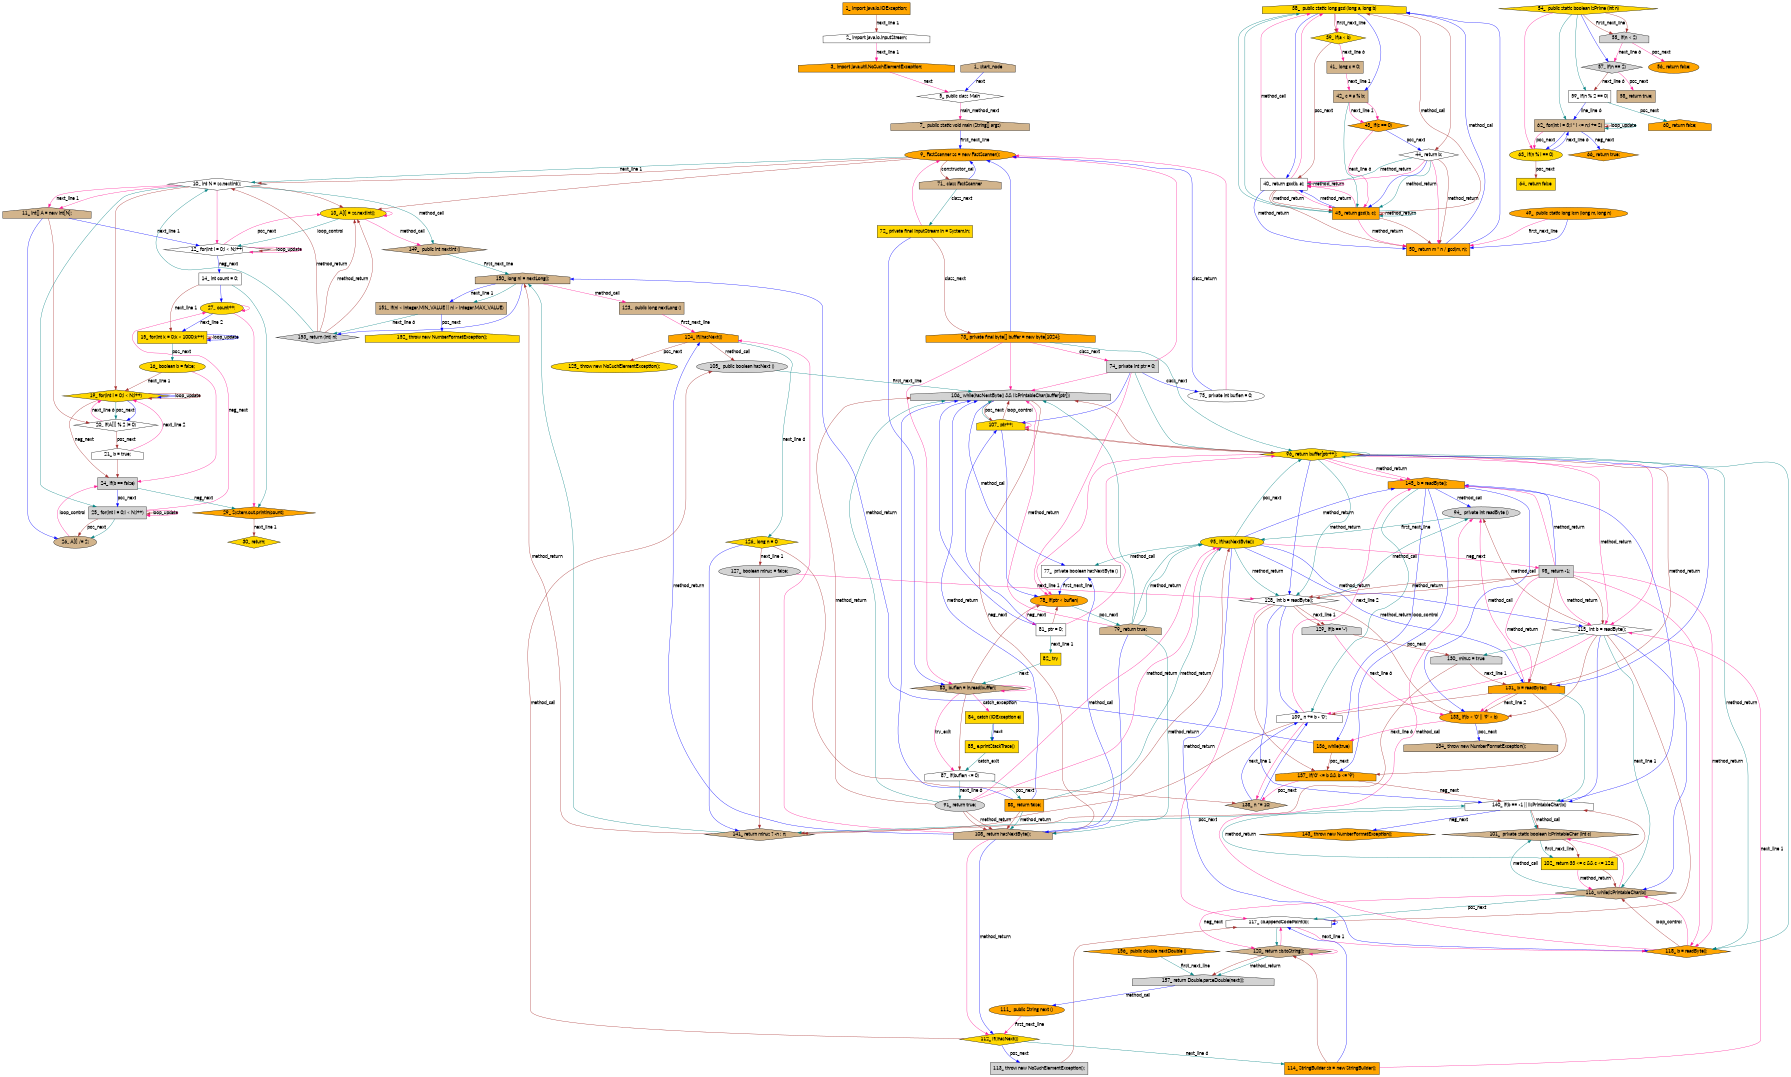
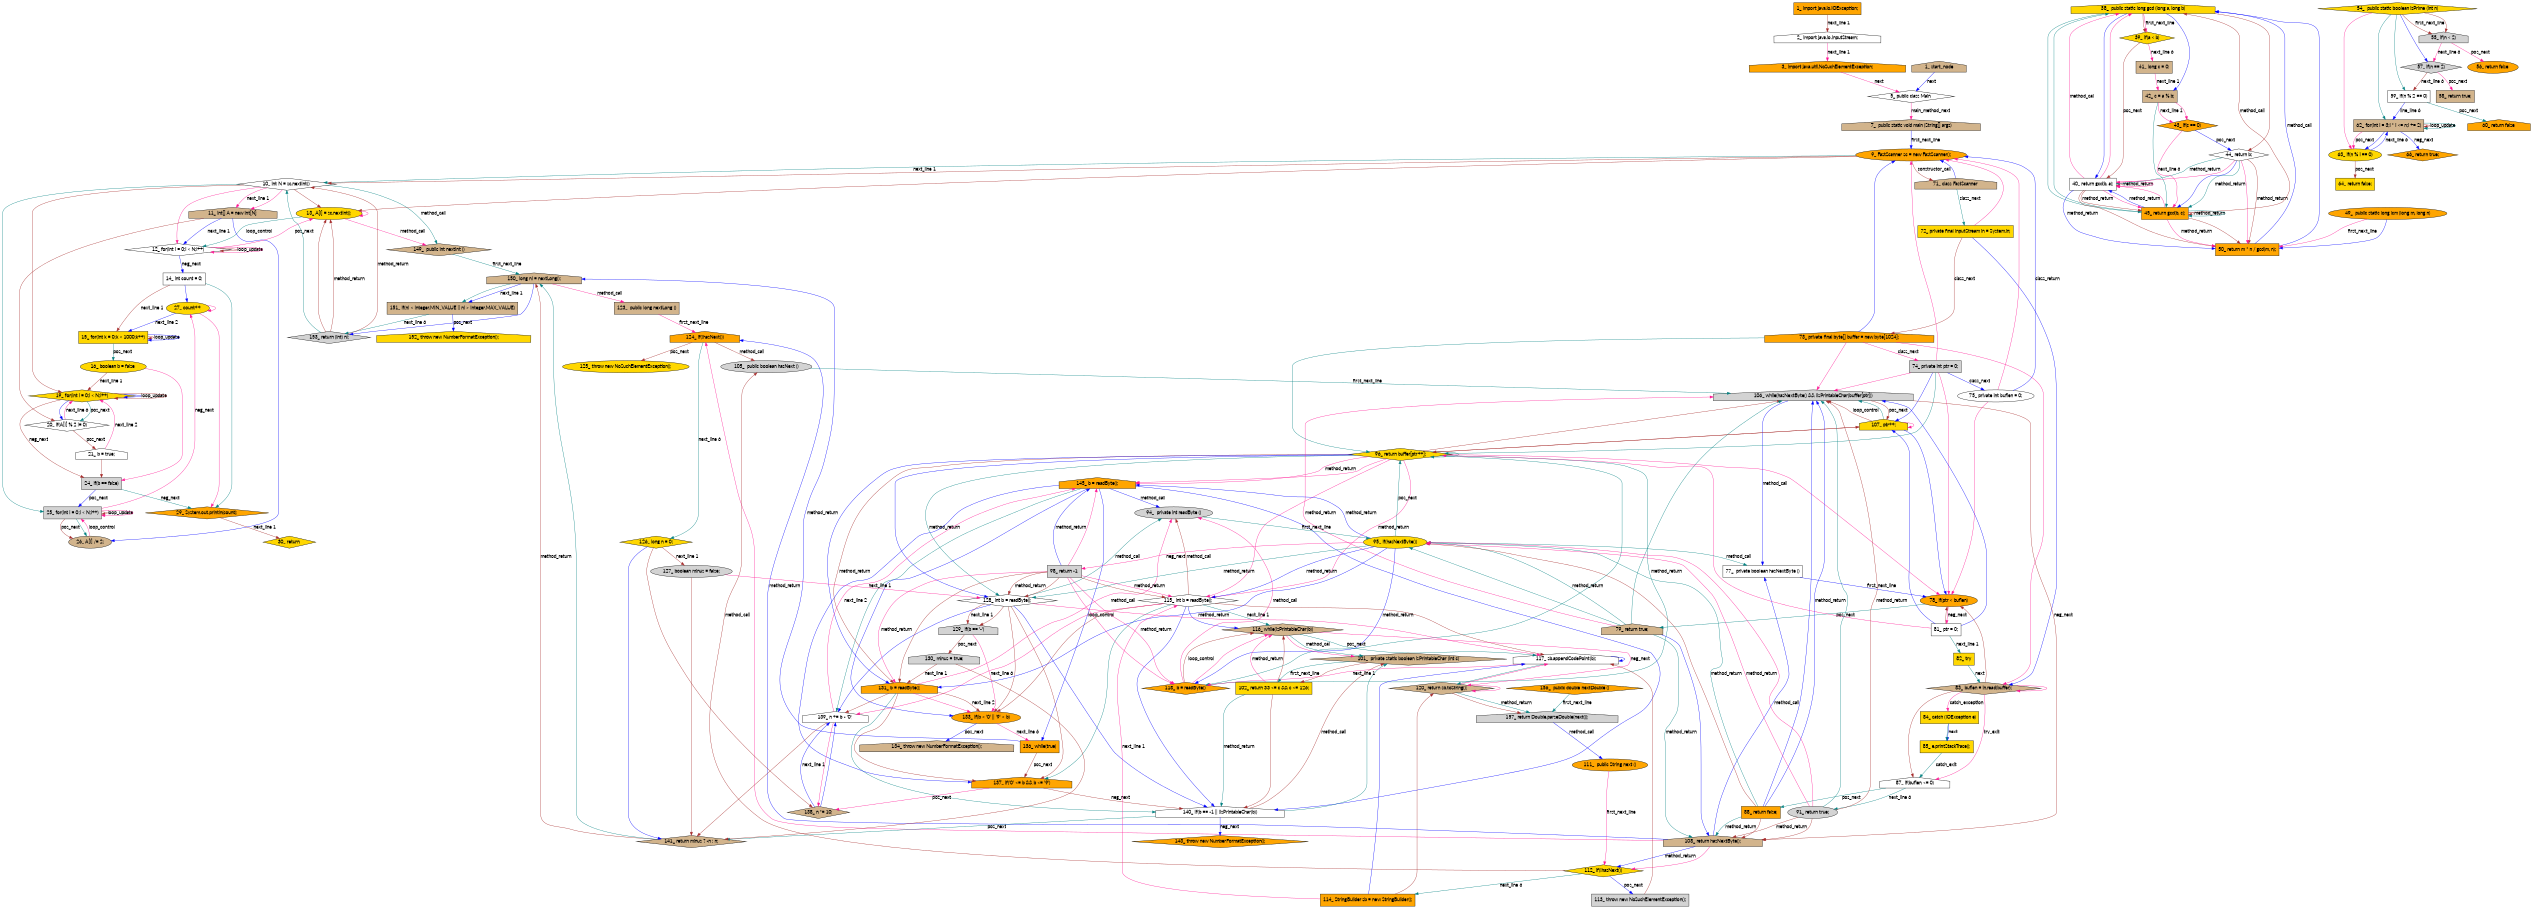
edge "75_ private int buflen = 0;" -> "78_ if(ptr < buflen)": added
edge "26_ A[i] /= 2;" -> "24_ if(b == false)": now "26_ A[i] /= 2;" -> "25_ for(int i = 0;i < N;i++)"
edge "115_ int b = readByte();" -> "130_ minus = true;": now "115_ int b = readByte();" -> "137_ if('0' <= b && b <= '9')"
